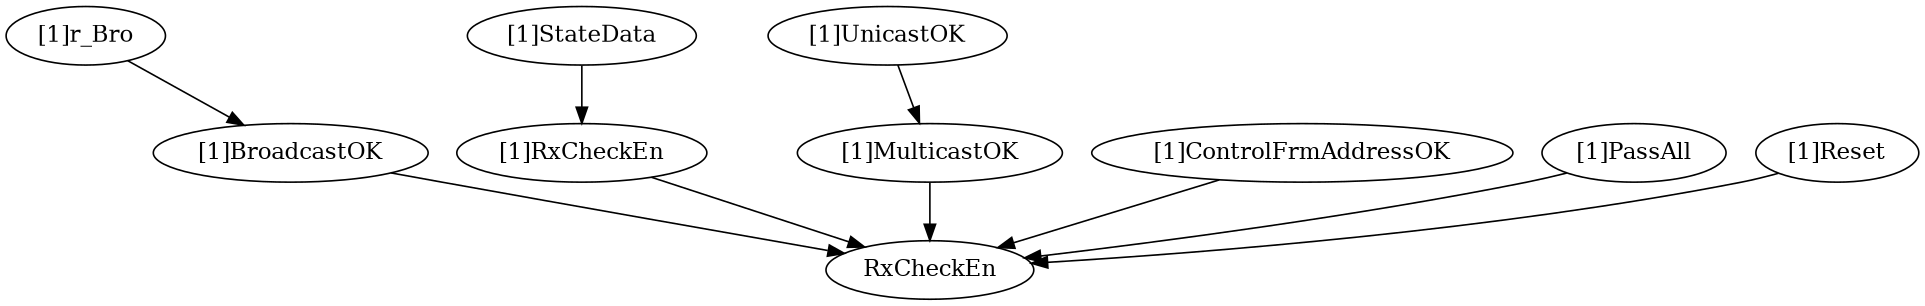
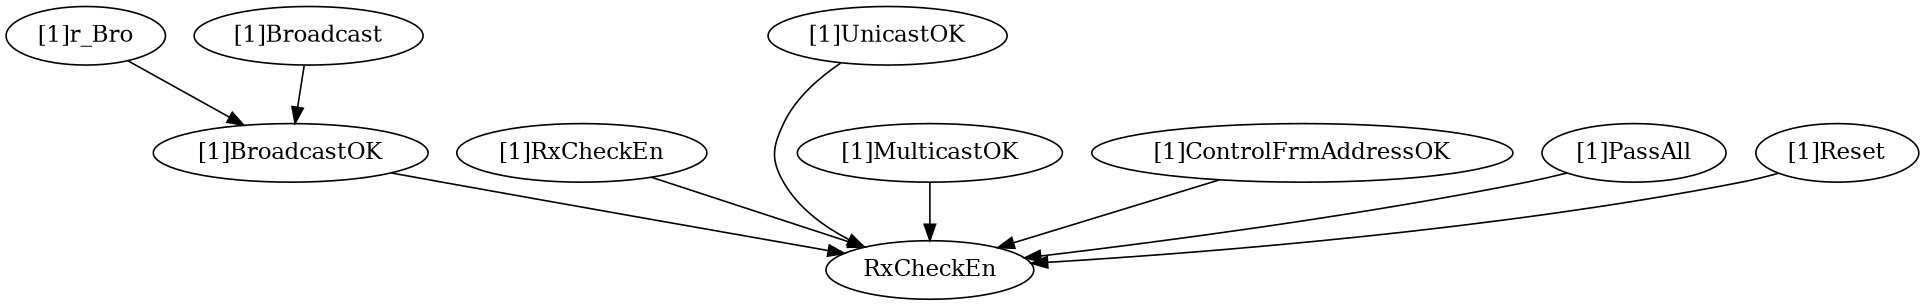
node "[1]Broadcast": added
node "[1]StateData": removed
edge "[1]UnicastOK" -> "[1]MulticastOK": now "[1]UnicastOK" -> "RxCheckEn"
